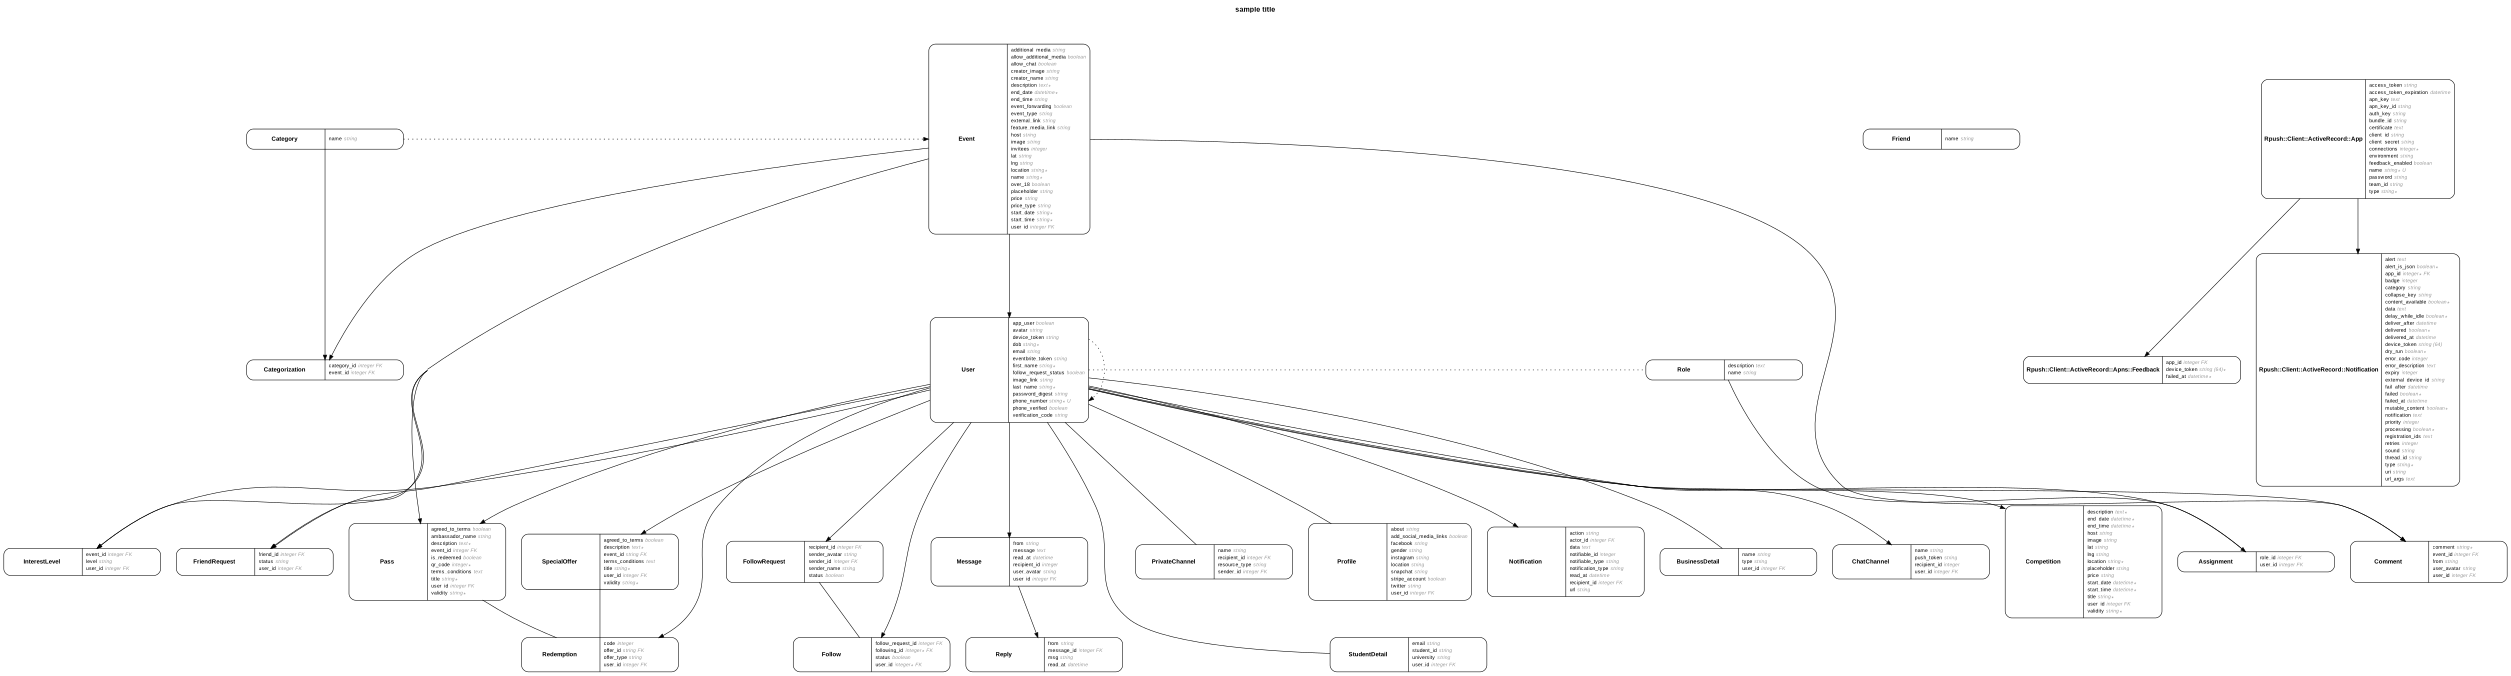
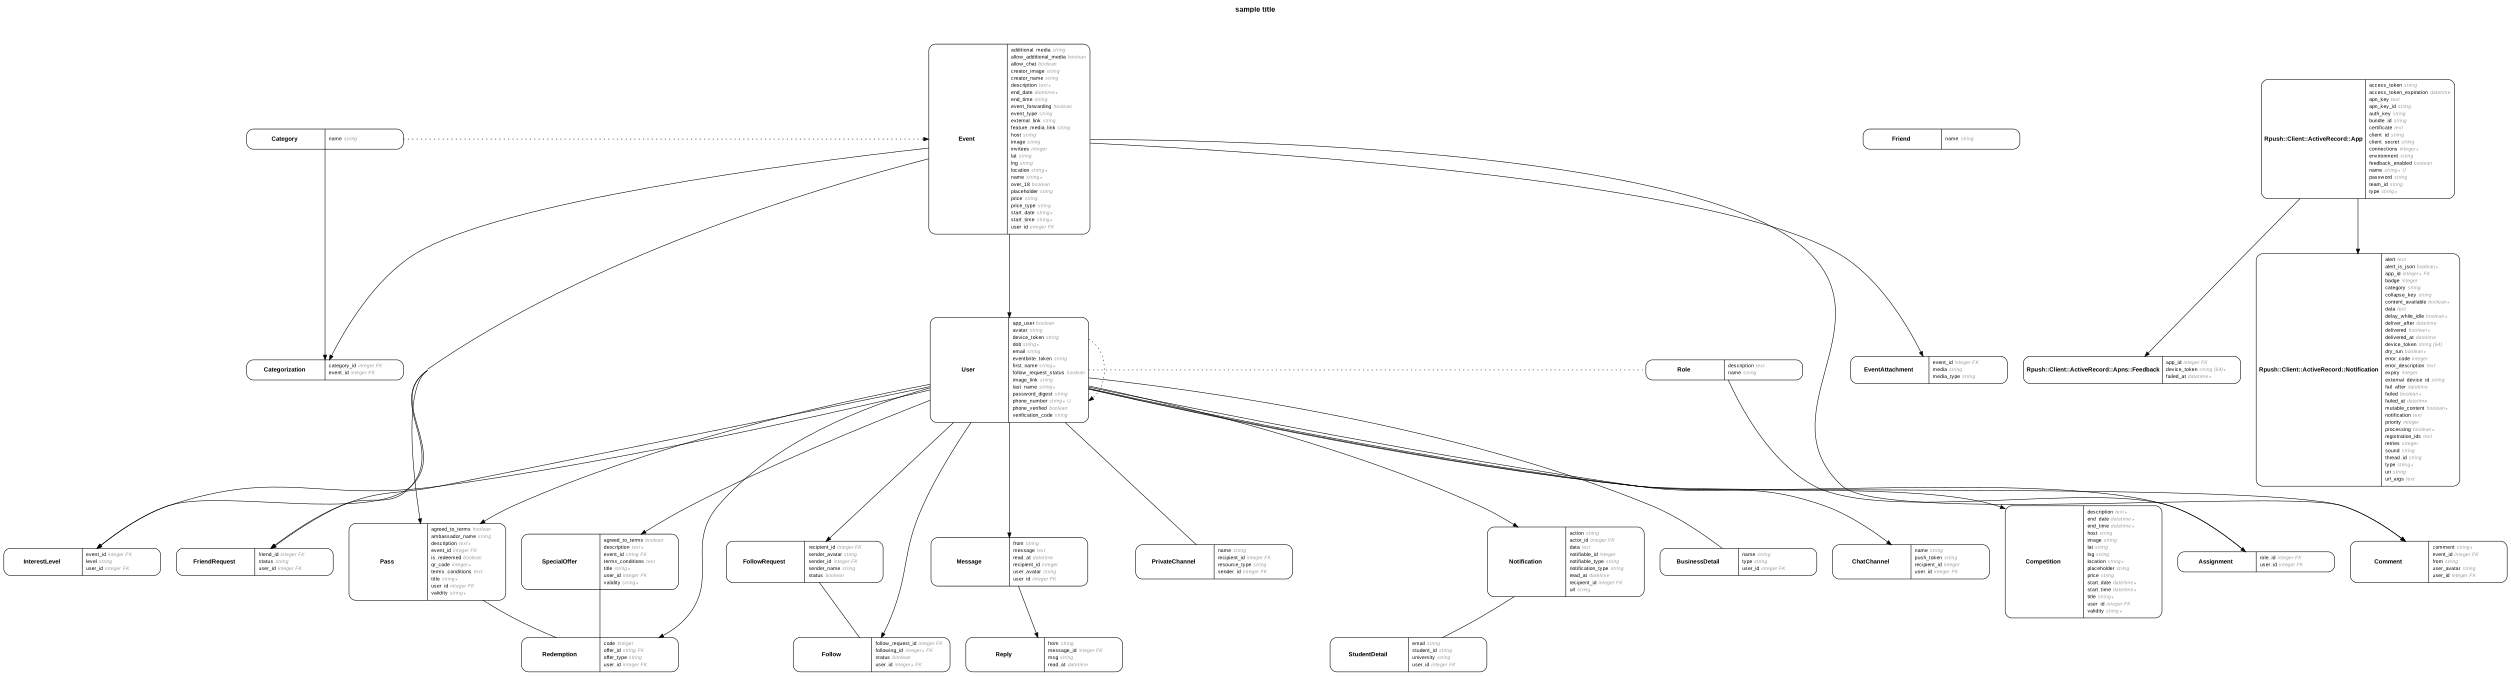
node "EventAttachment": added
node "Profile": removed
edge "User" -- "StudentDetail": now "Notification" -- "StudentDetail"
